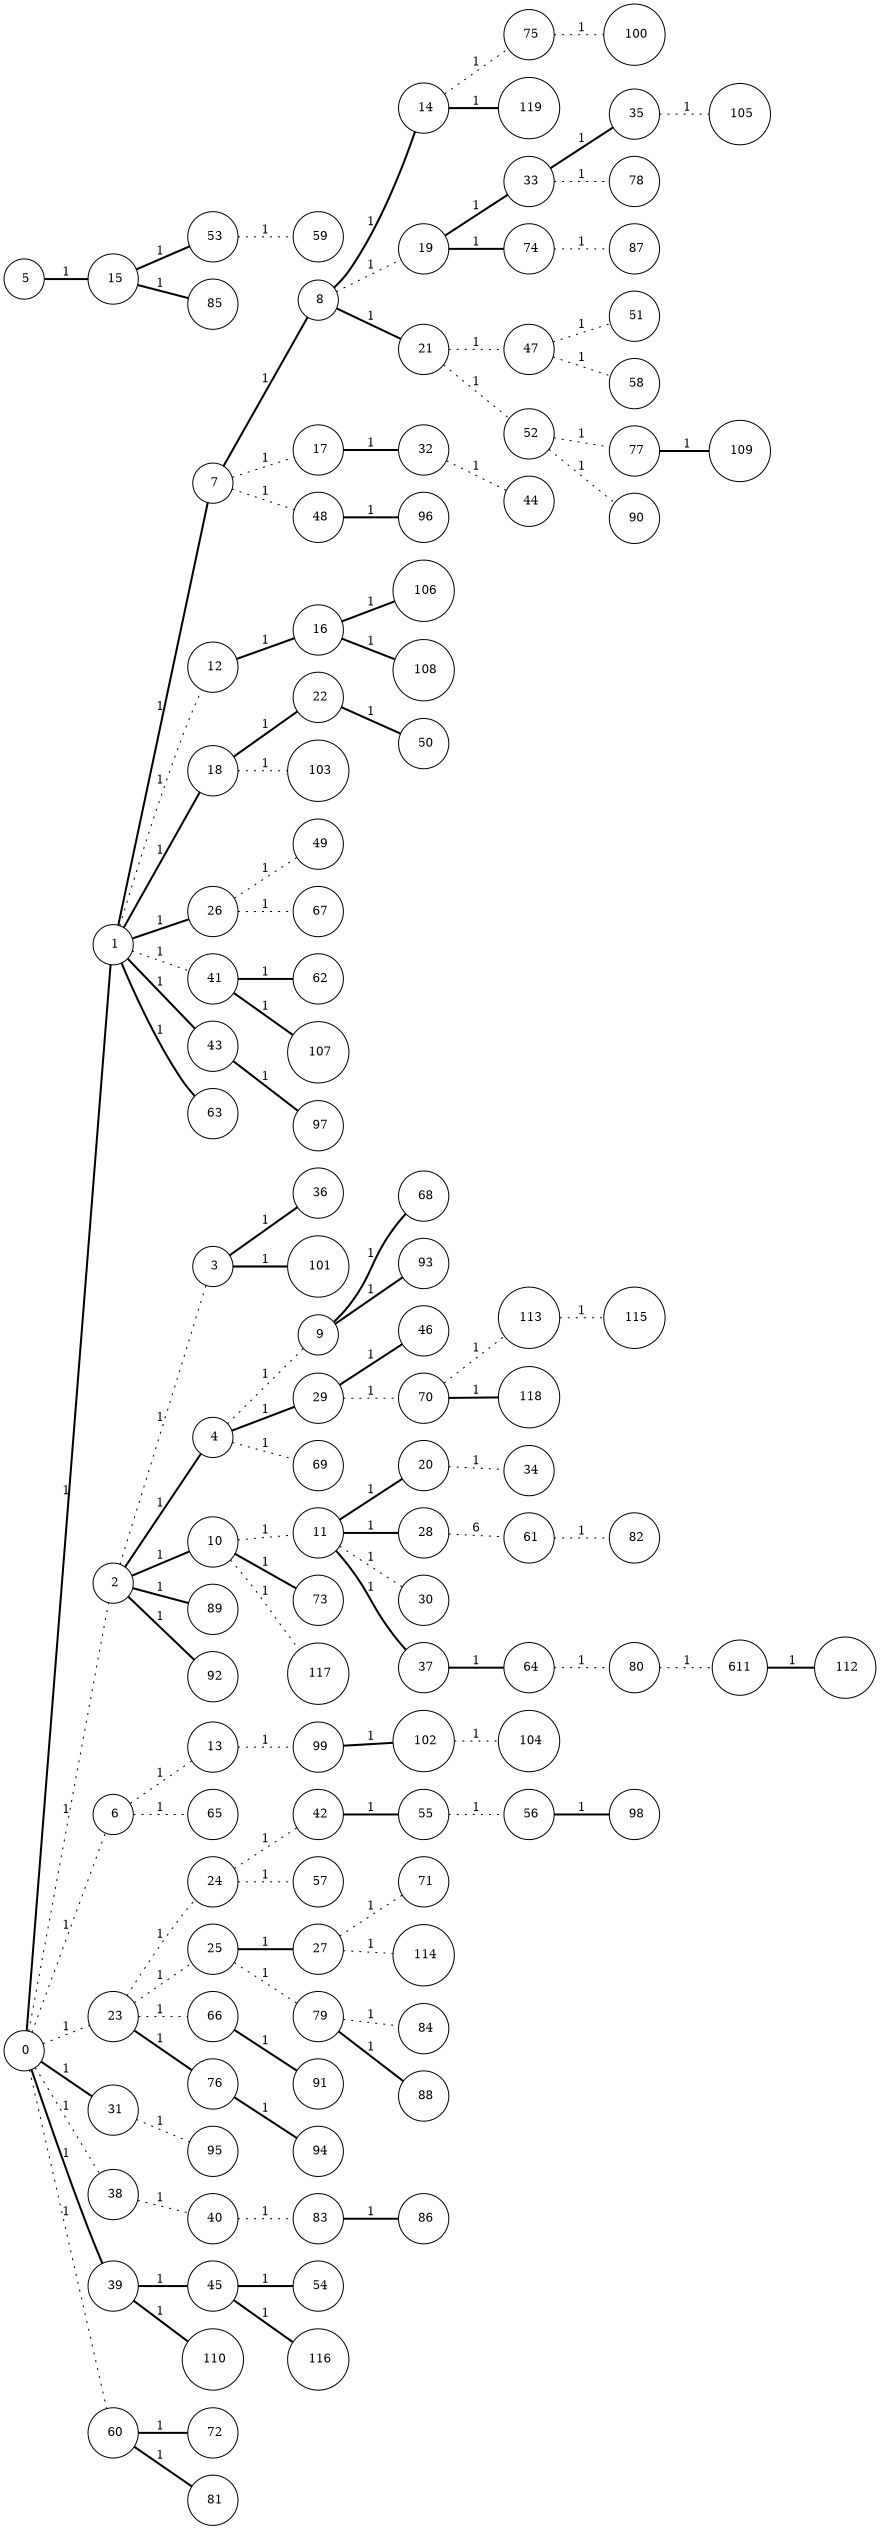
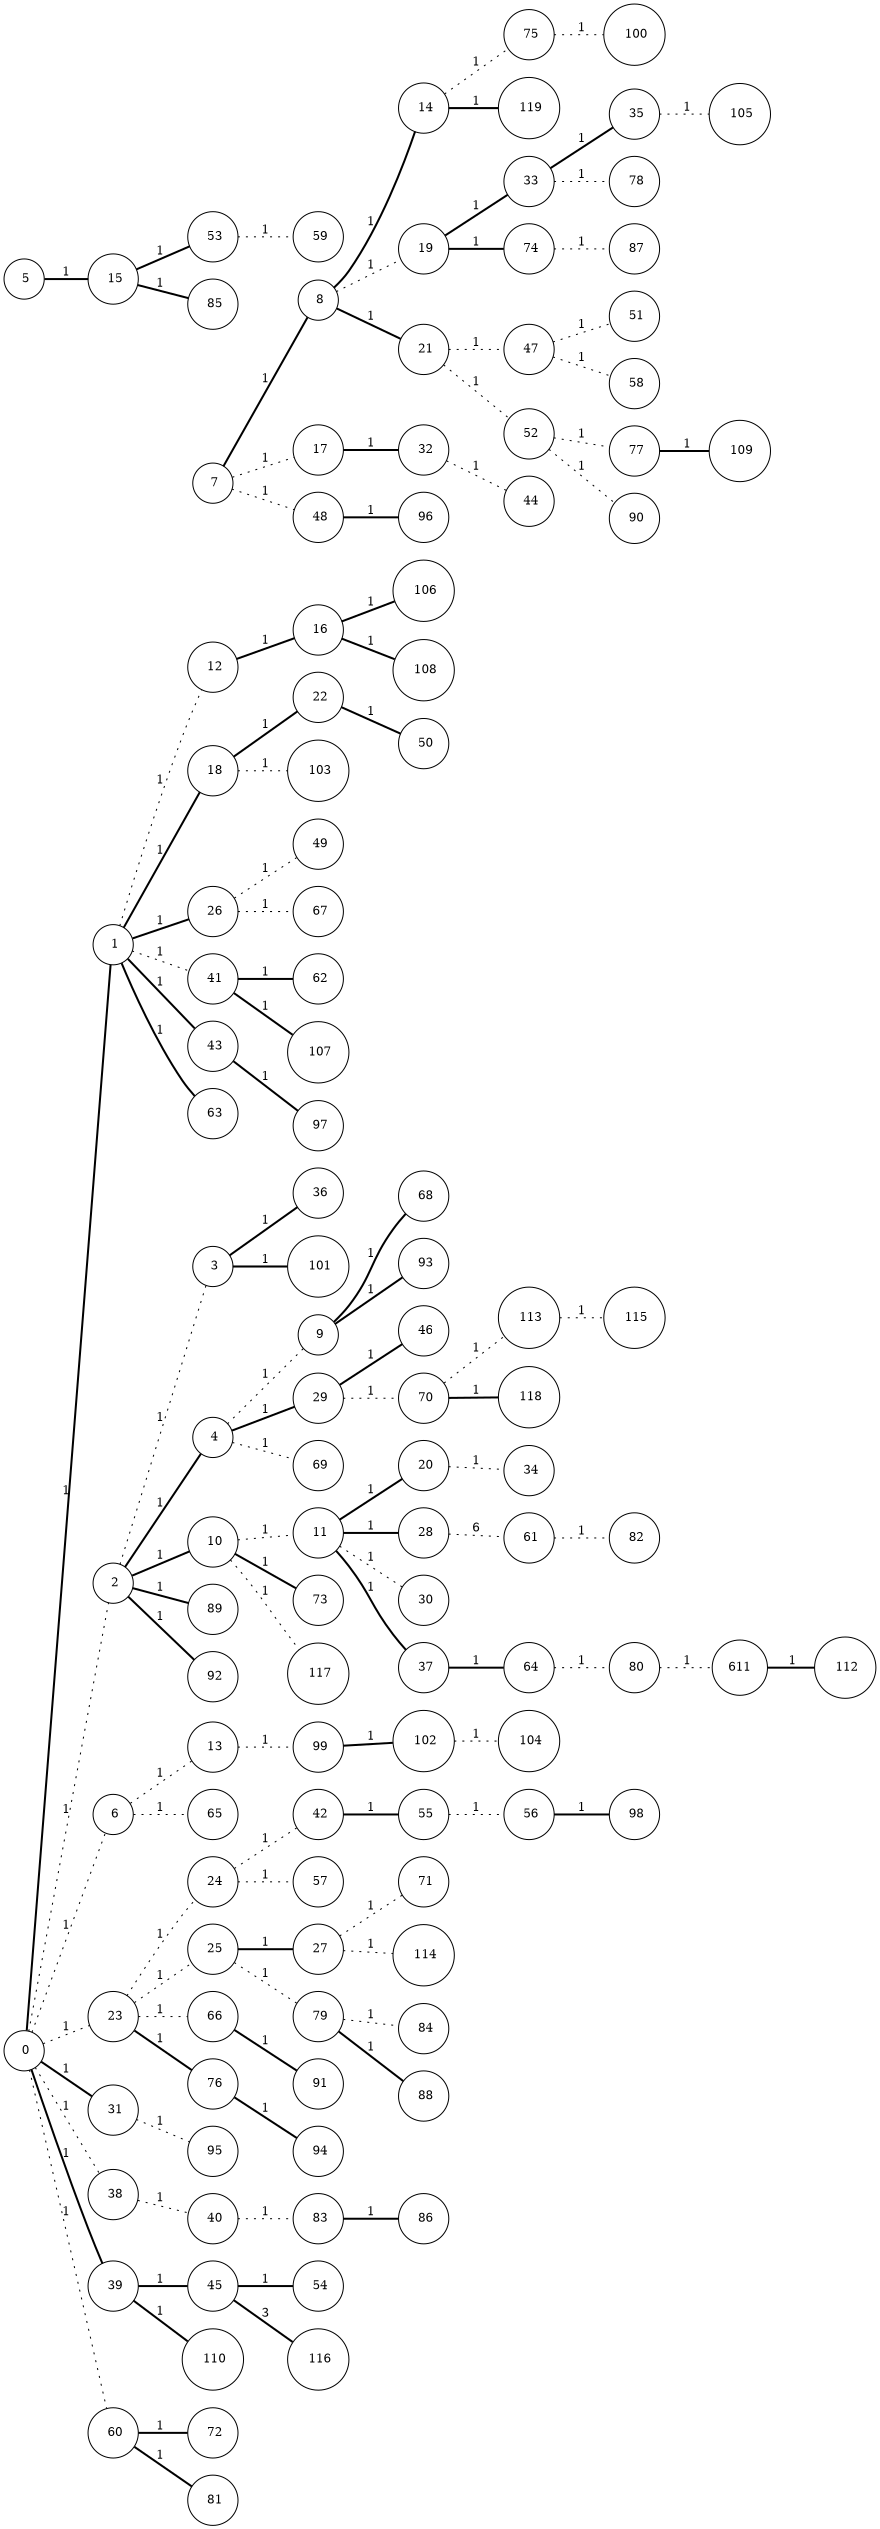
edge "7" -- "1": removed, label "1"
edge "45" -- "116": label "1" -> "3"
